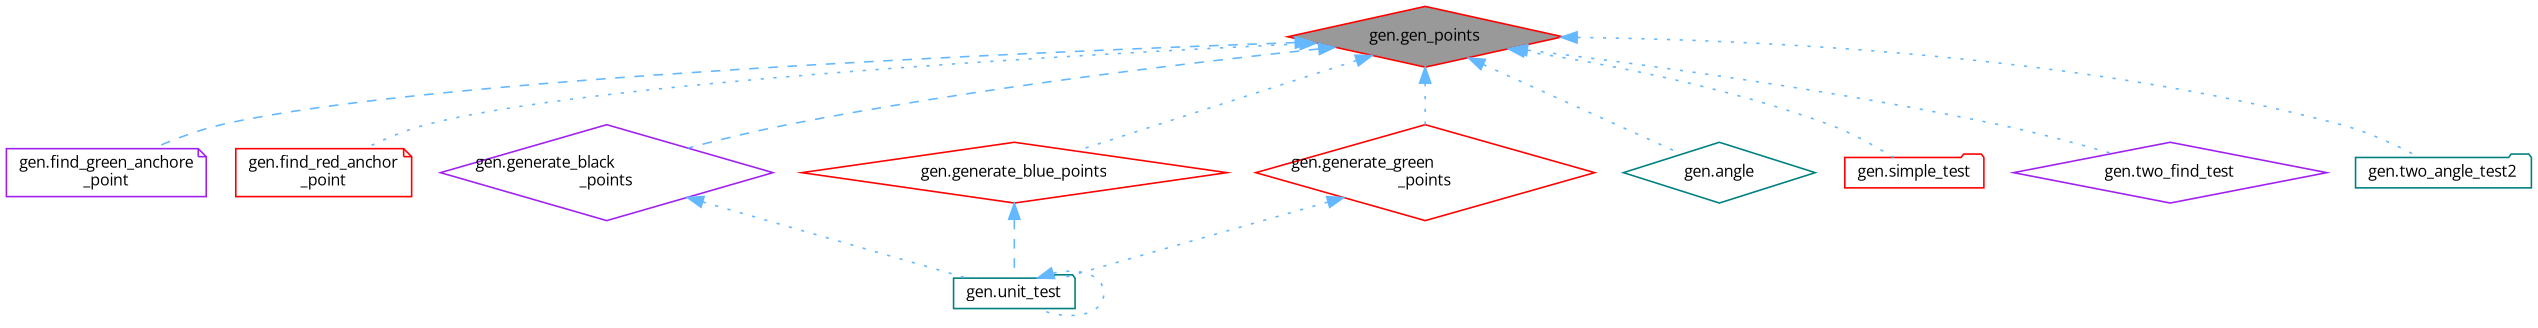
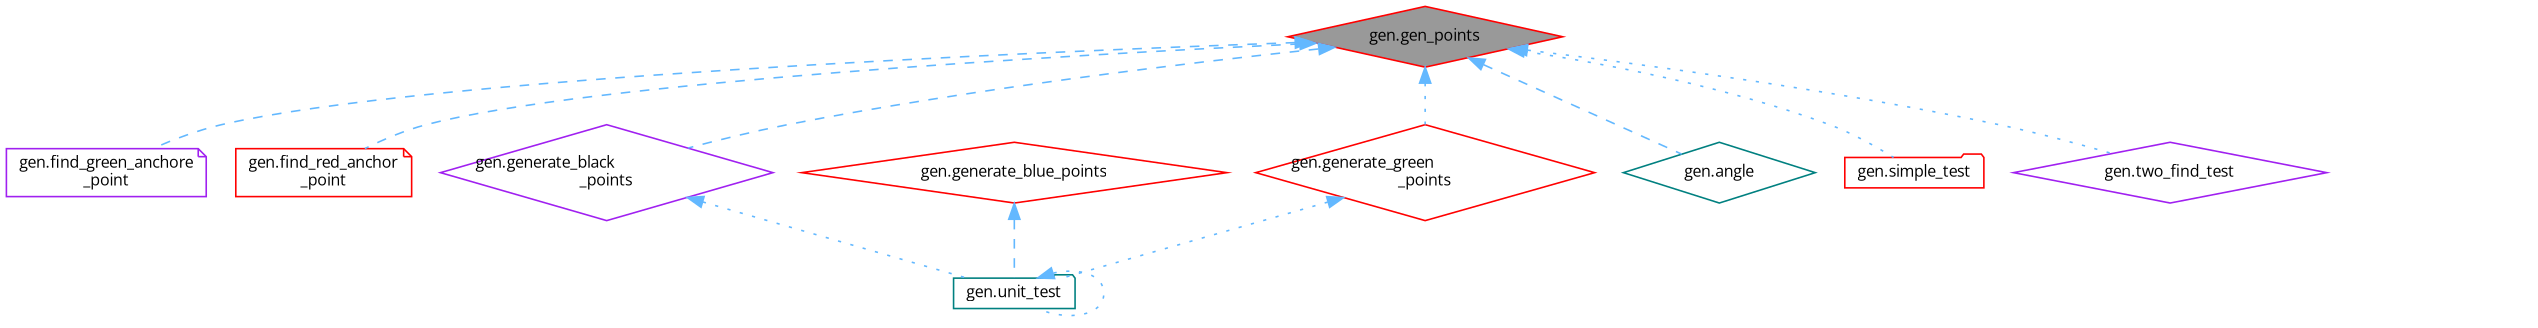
edge "gen.find_red_anchor _point" -> "gen.gen_points": style dotted -> dashed
edge "gen.generate_blue_points" -> "gen.gen_points": removed
edge "gen.angle" -> "gen.gen_points": style dotted -> dashed
node "gen.two_angle_test2": removed
